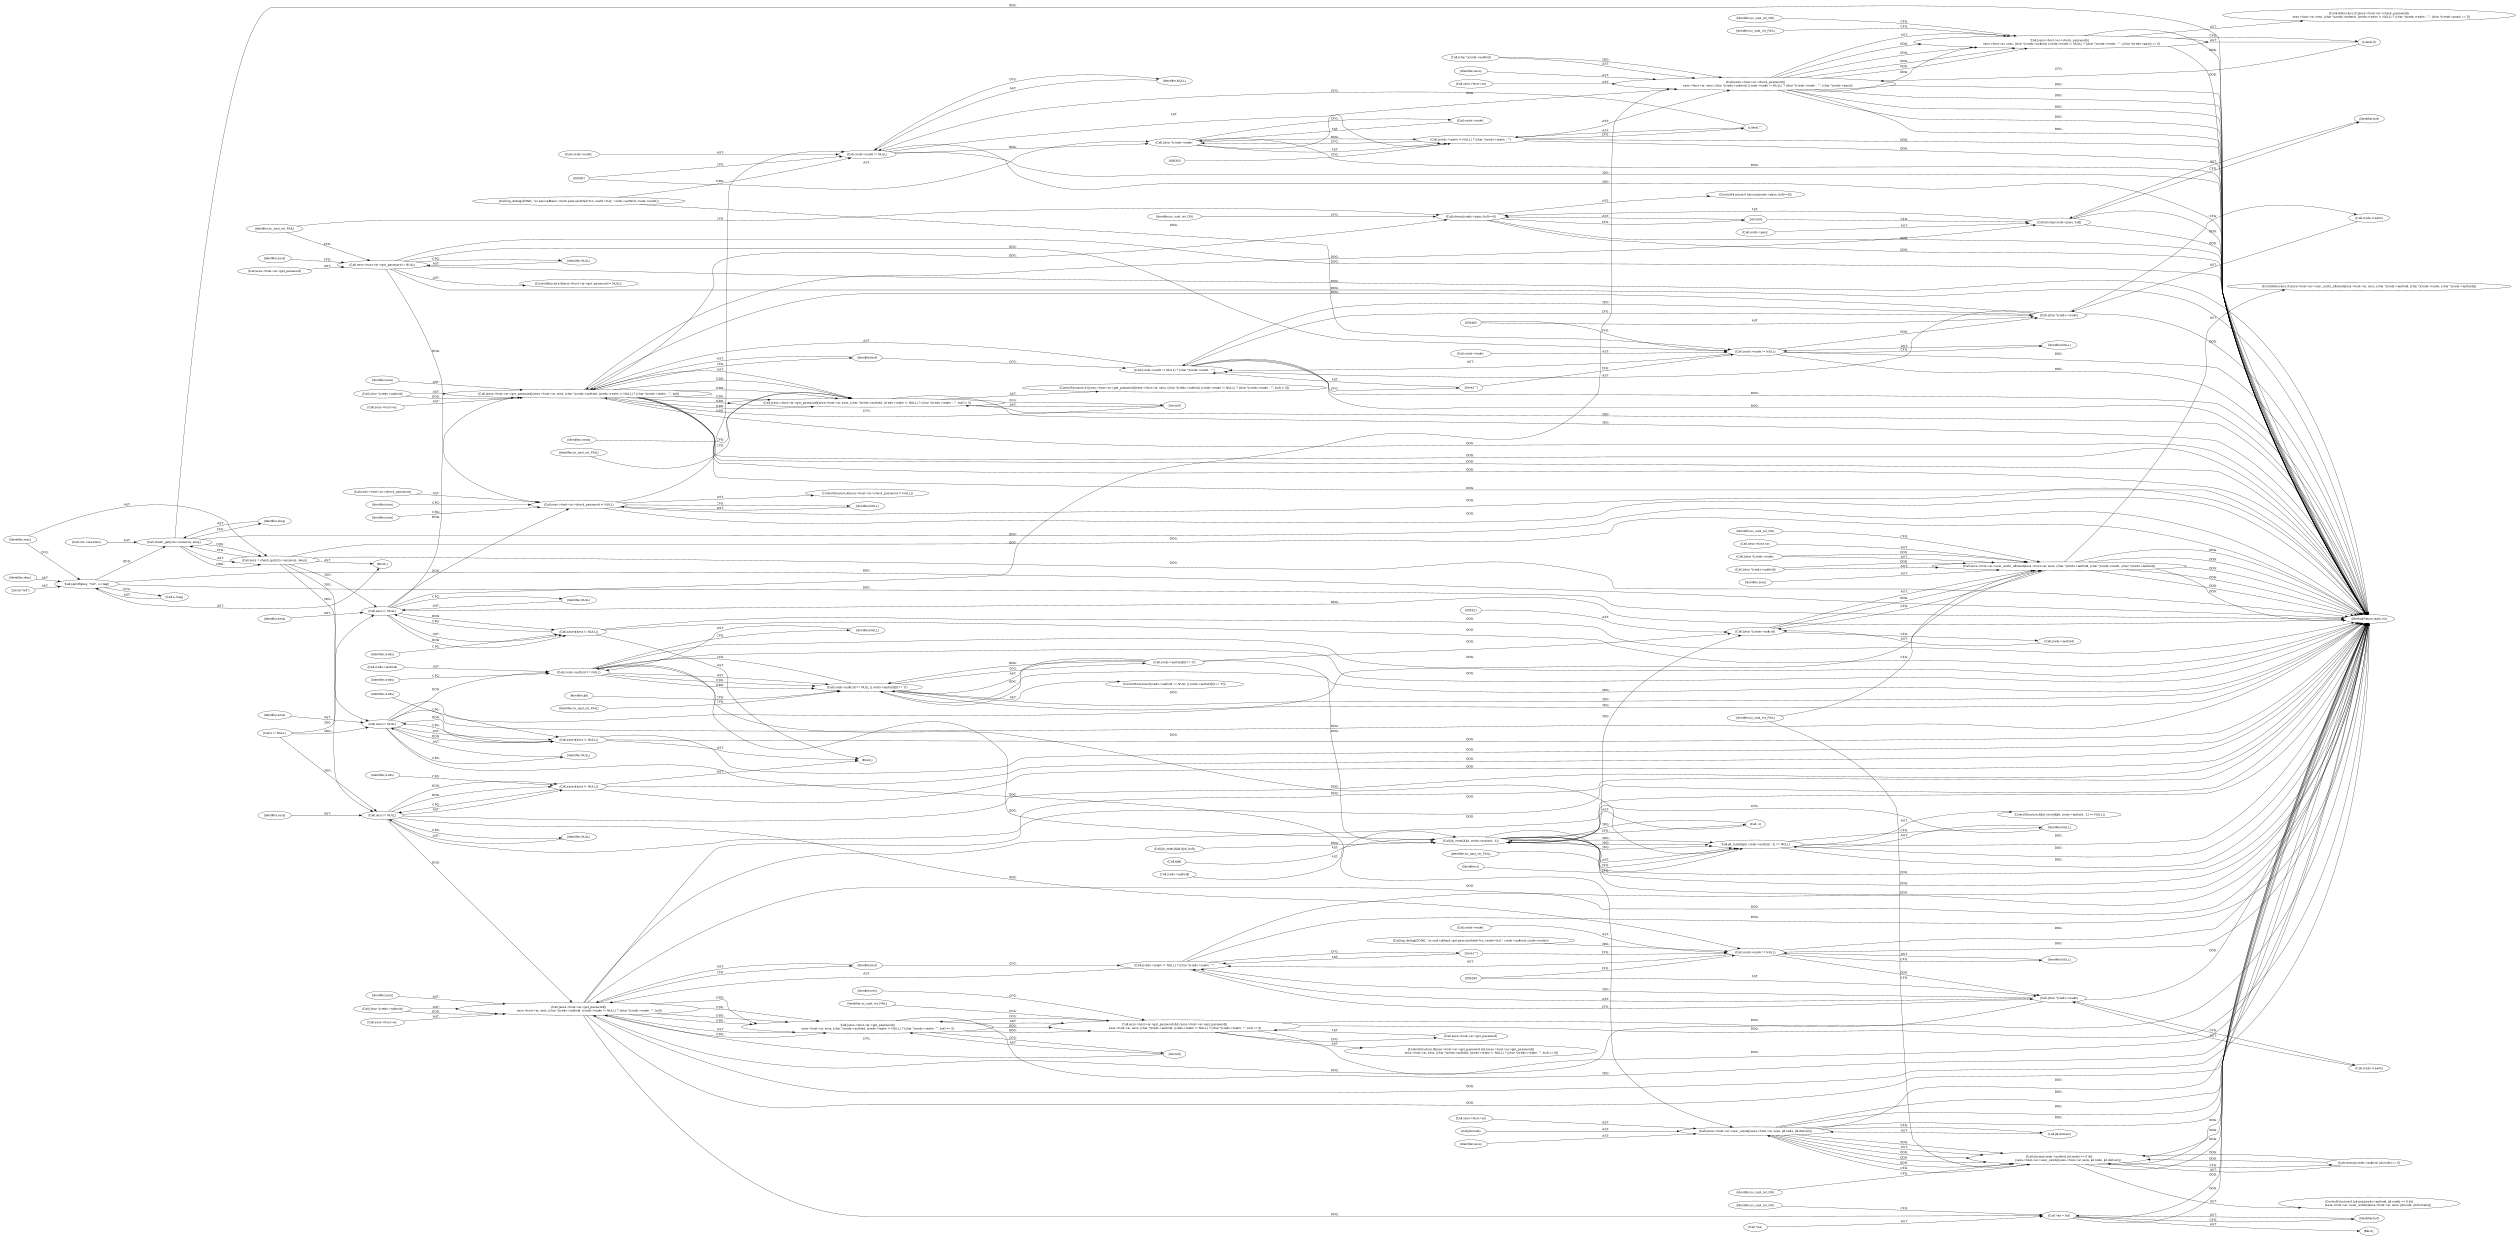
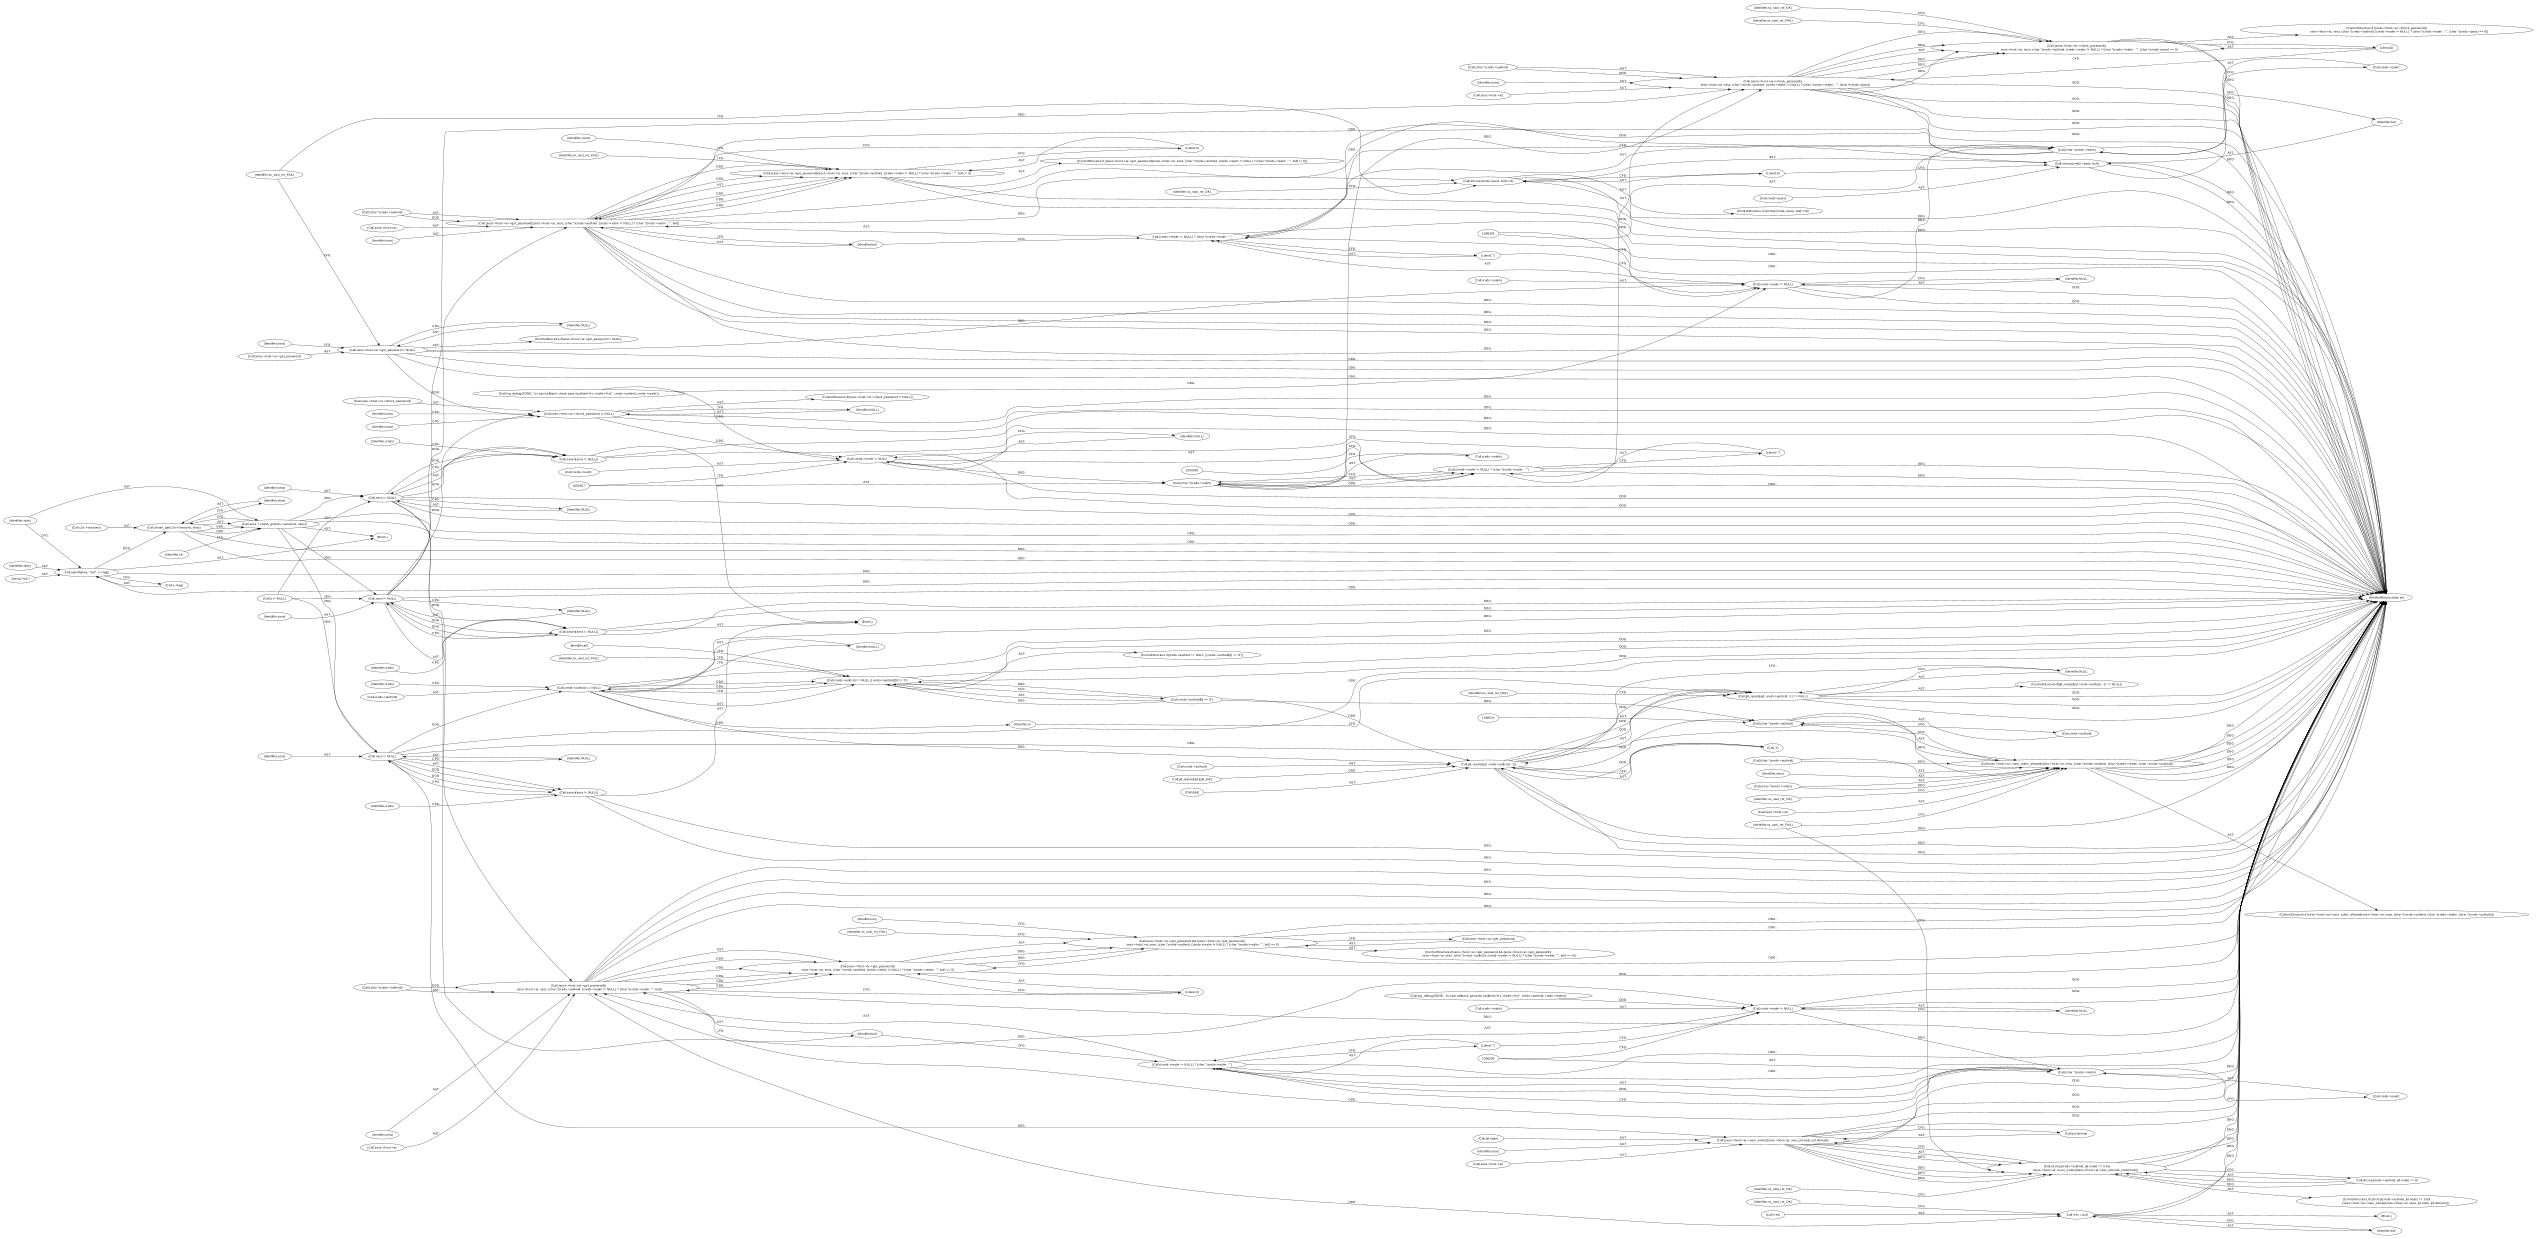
node "(Identifier,cb)": added
edge "(Call,creds->authzid == NULL)" -> "(Call,jid_reset(&jid, creds->authzid, -1) == NULL)": now "(Call,creds->authzid == NULL)" -> "(Identifier,s)"
